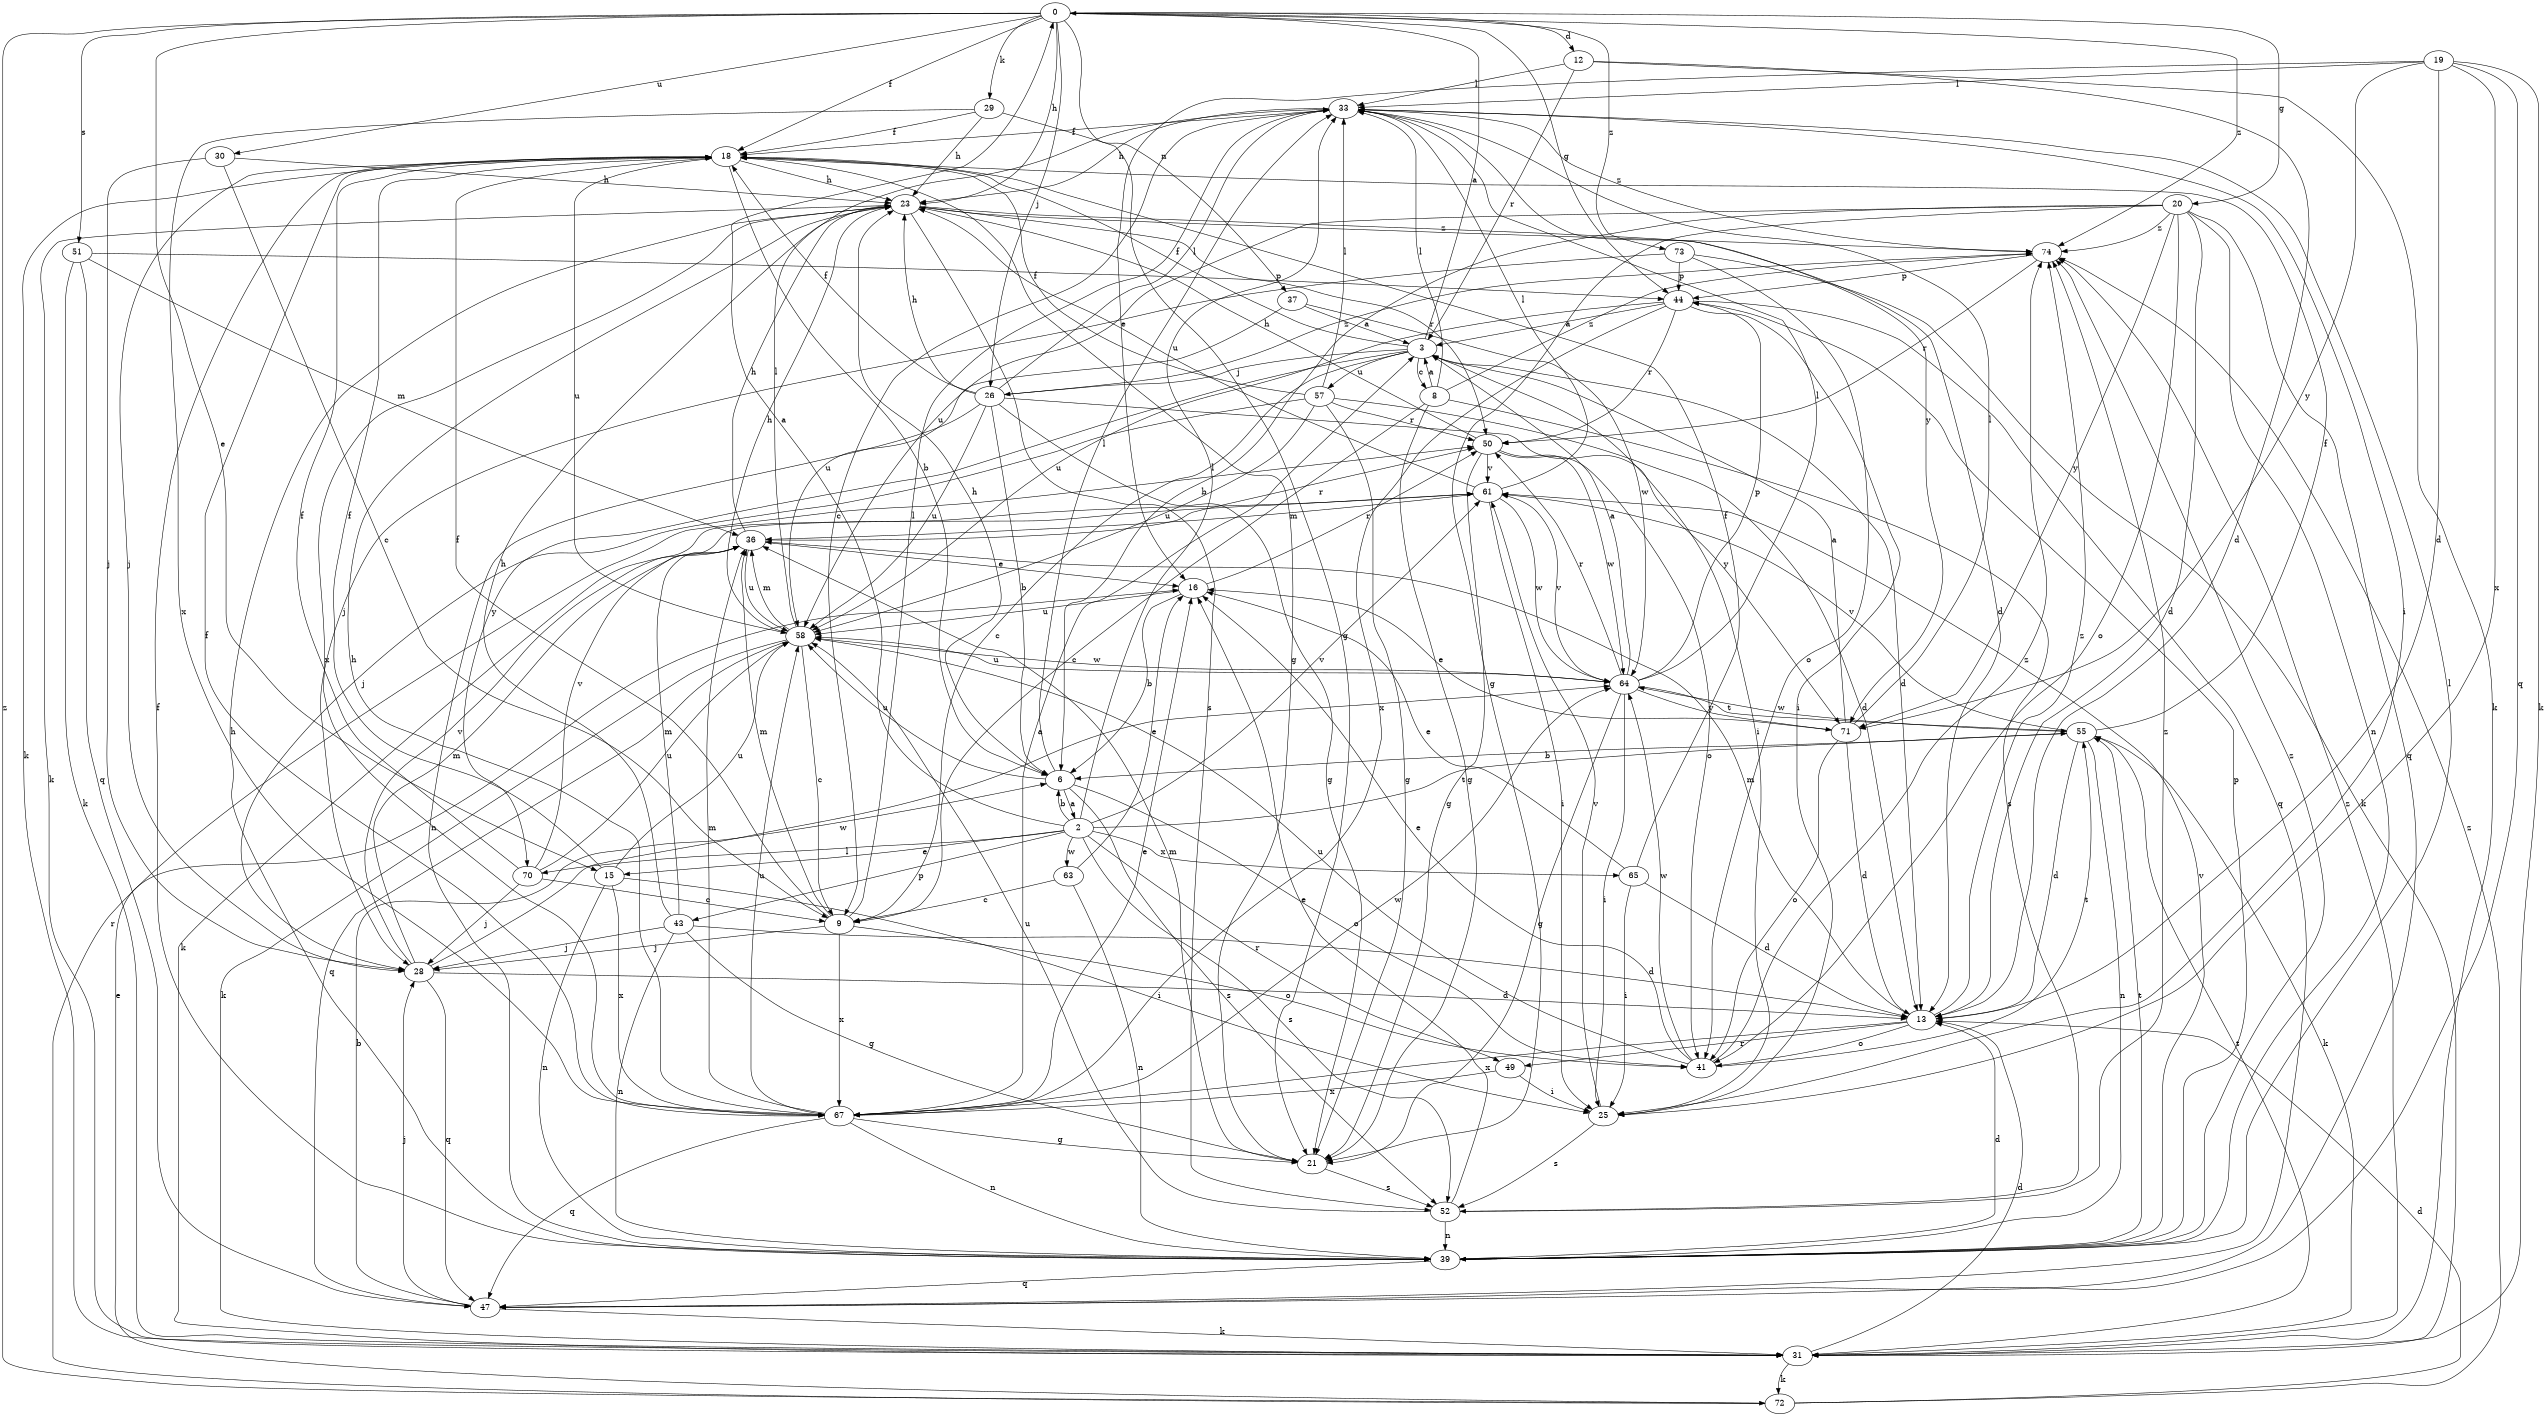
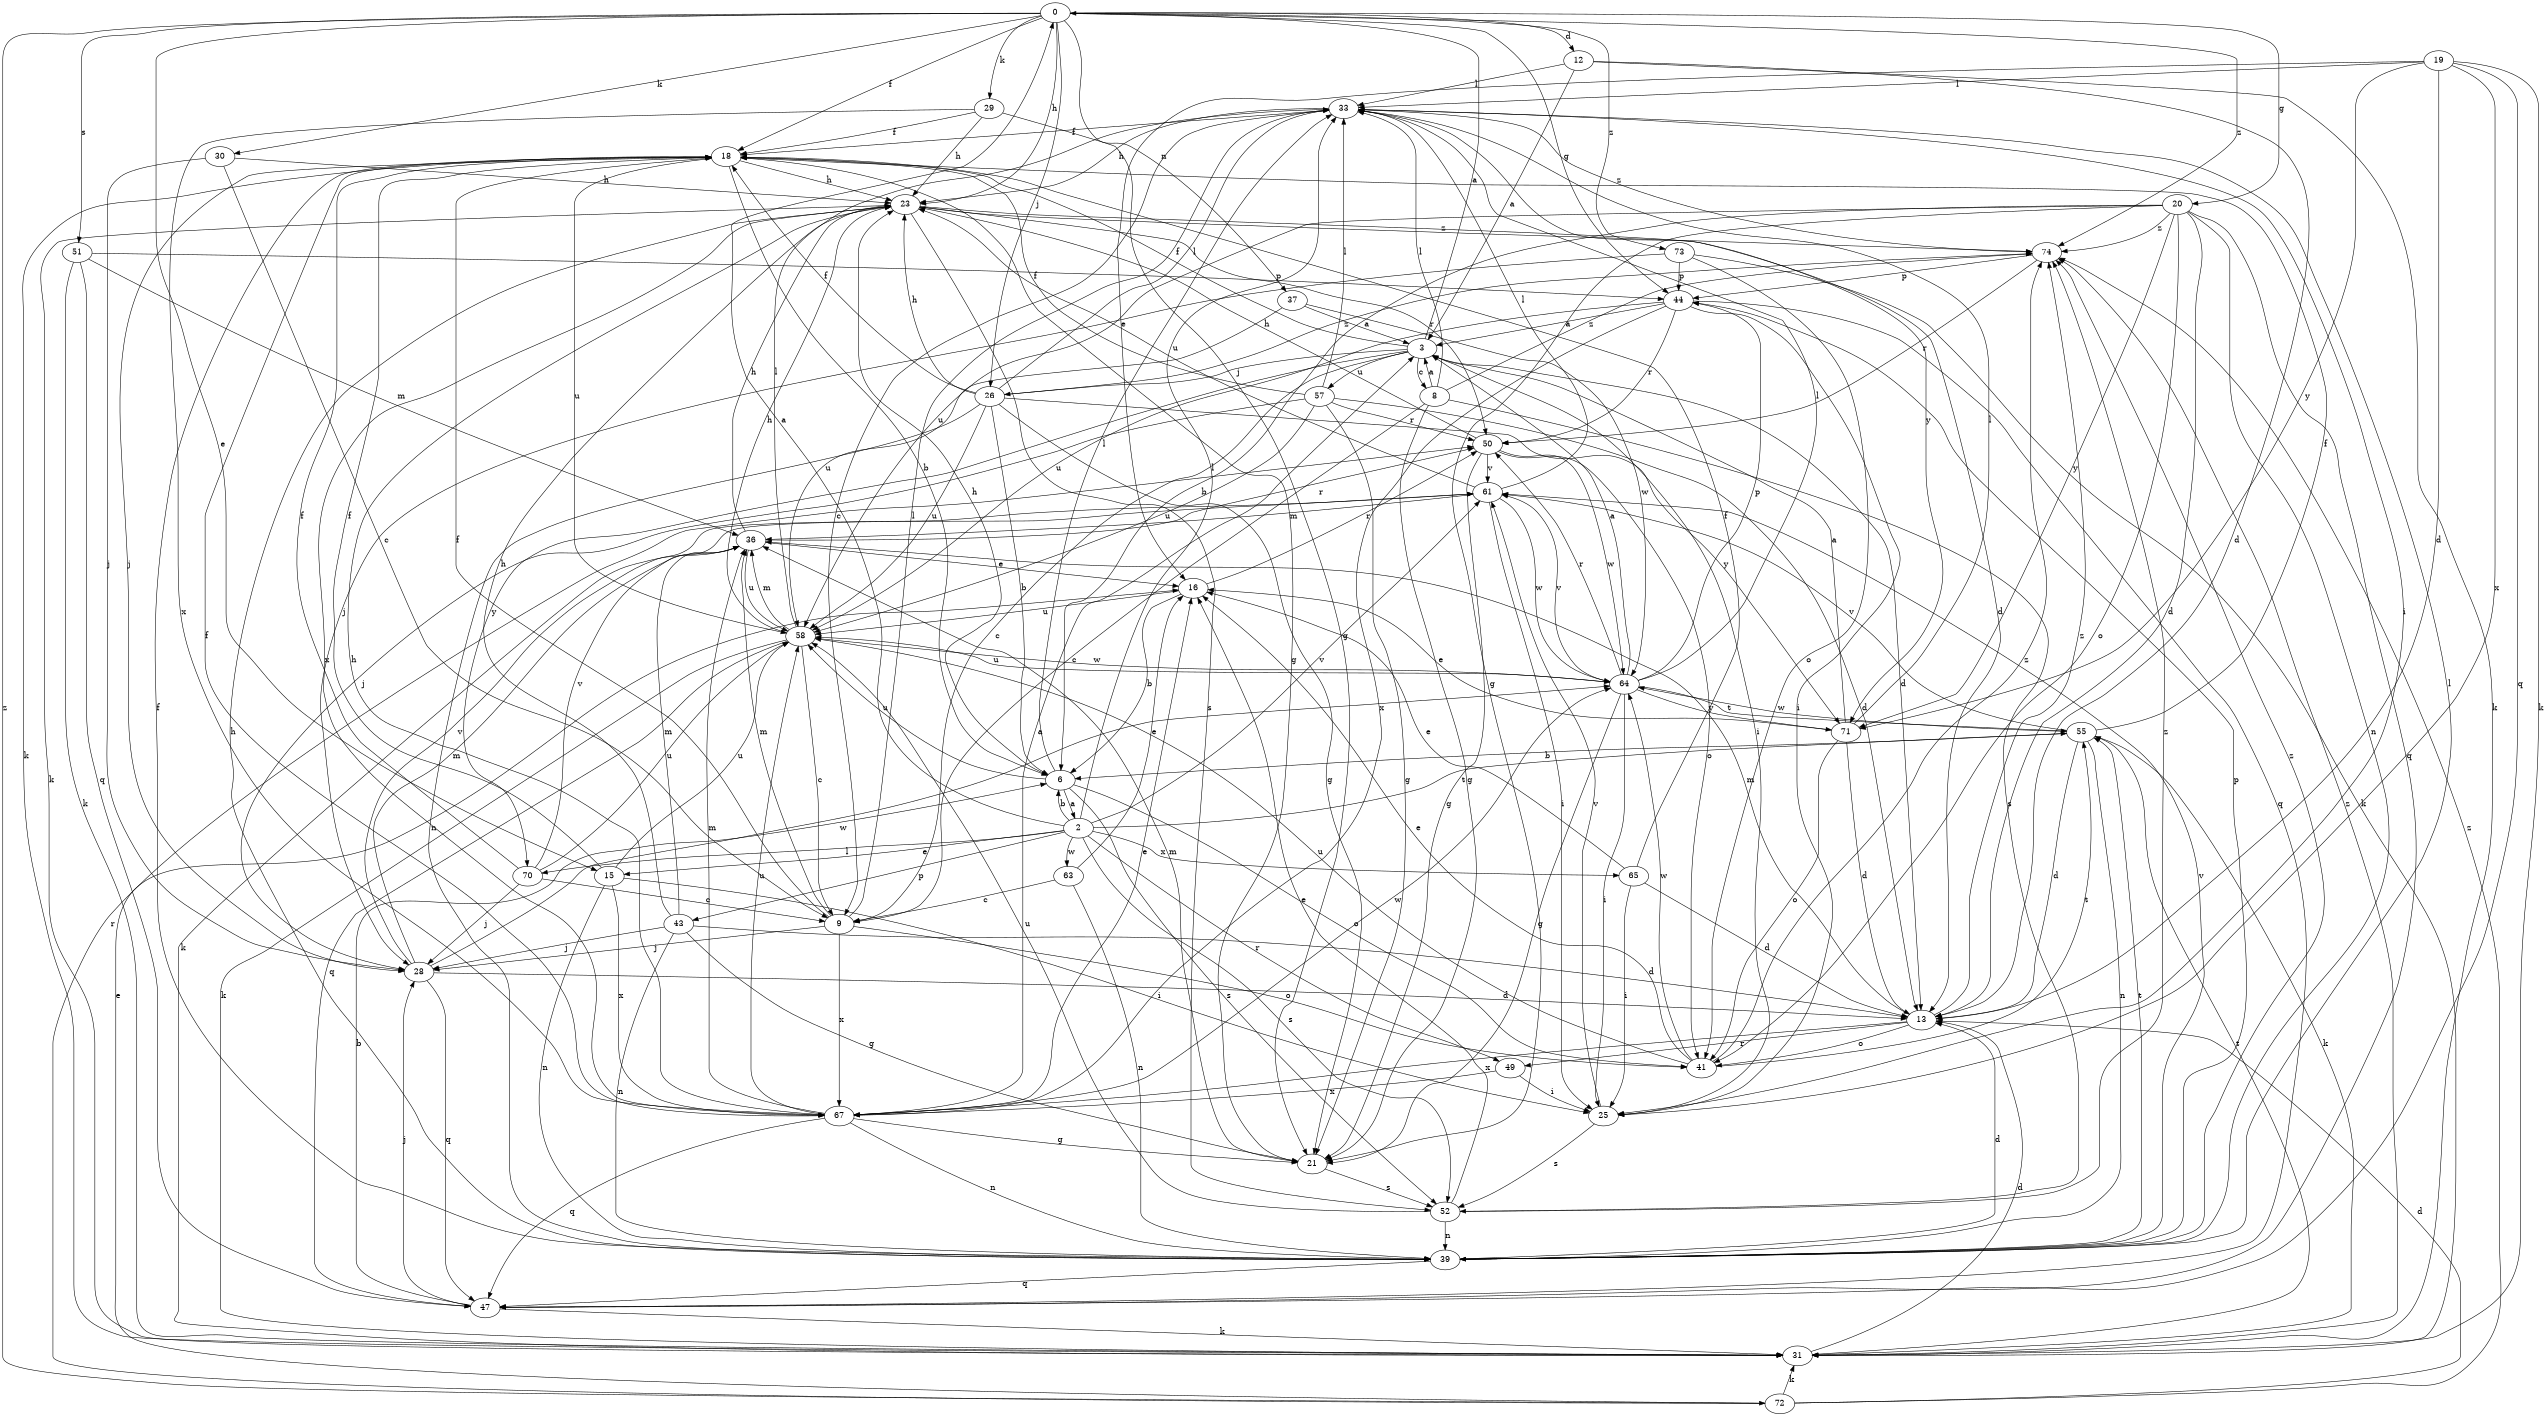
edge "0" -> "30": label "u" -> "k"
edge "12" -> "3": label "r" -> "a"
edge "31" -> "72": reversed
